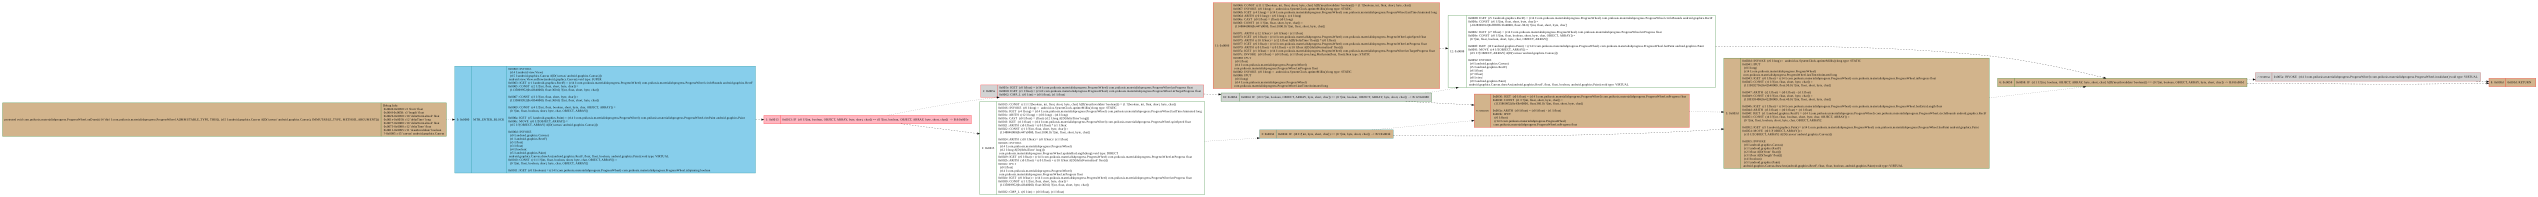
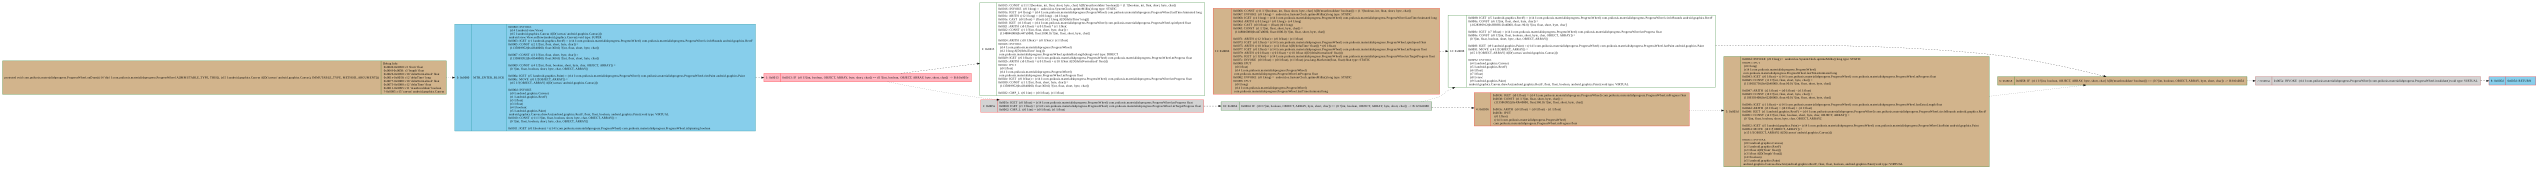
node "8: 0x005d": fillcolor tan -> skyblue
edge "6: 0x0058" -> "8: 0x005d": removed
node "3: 0x0034": removed
